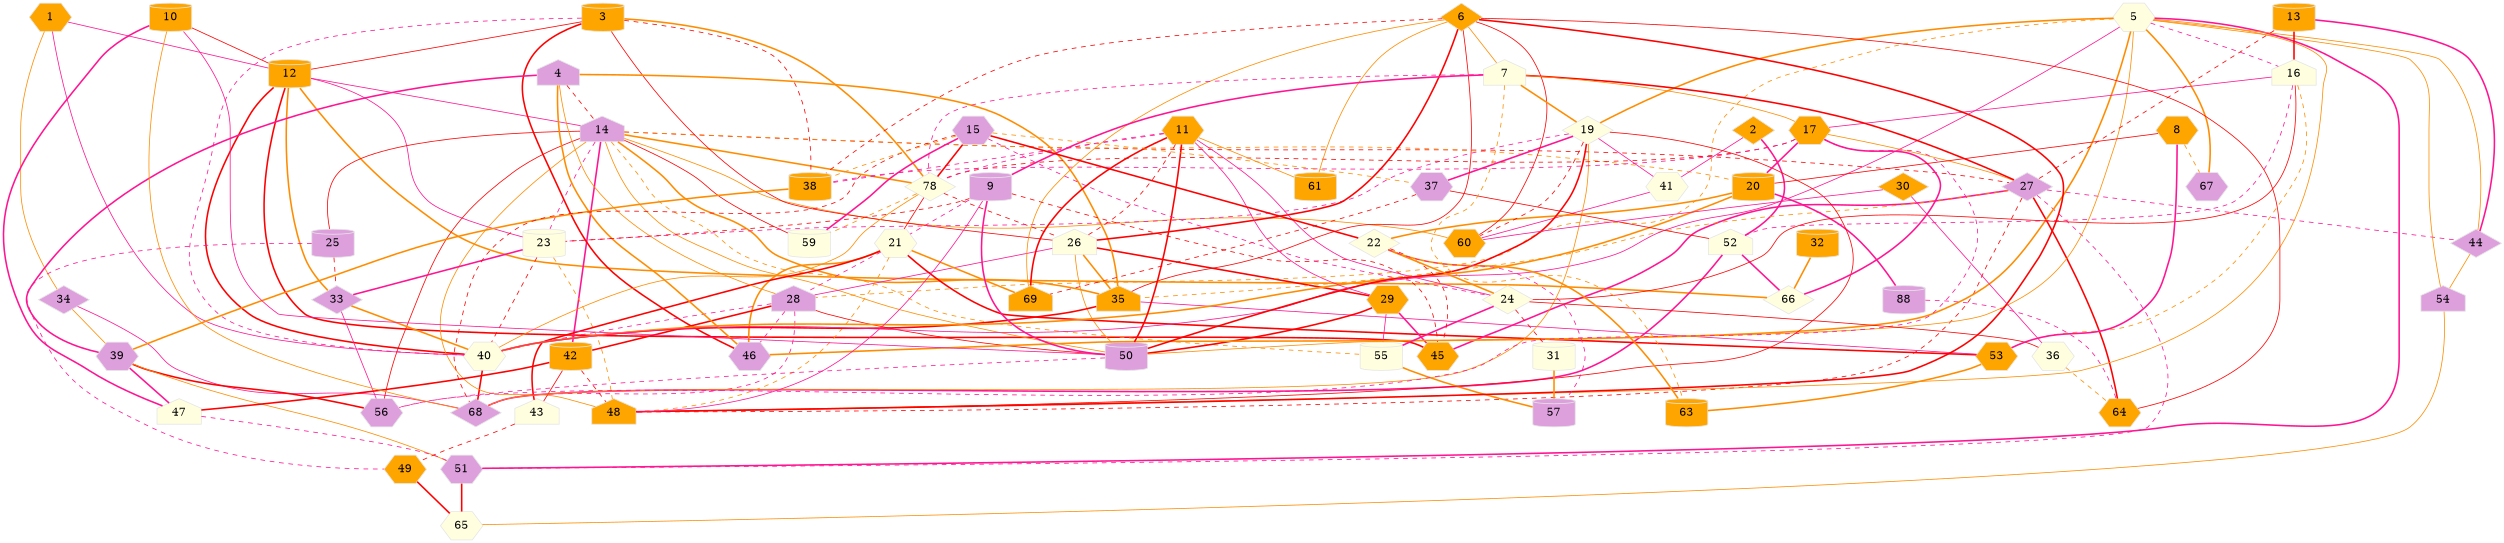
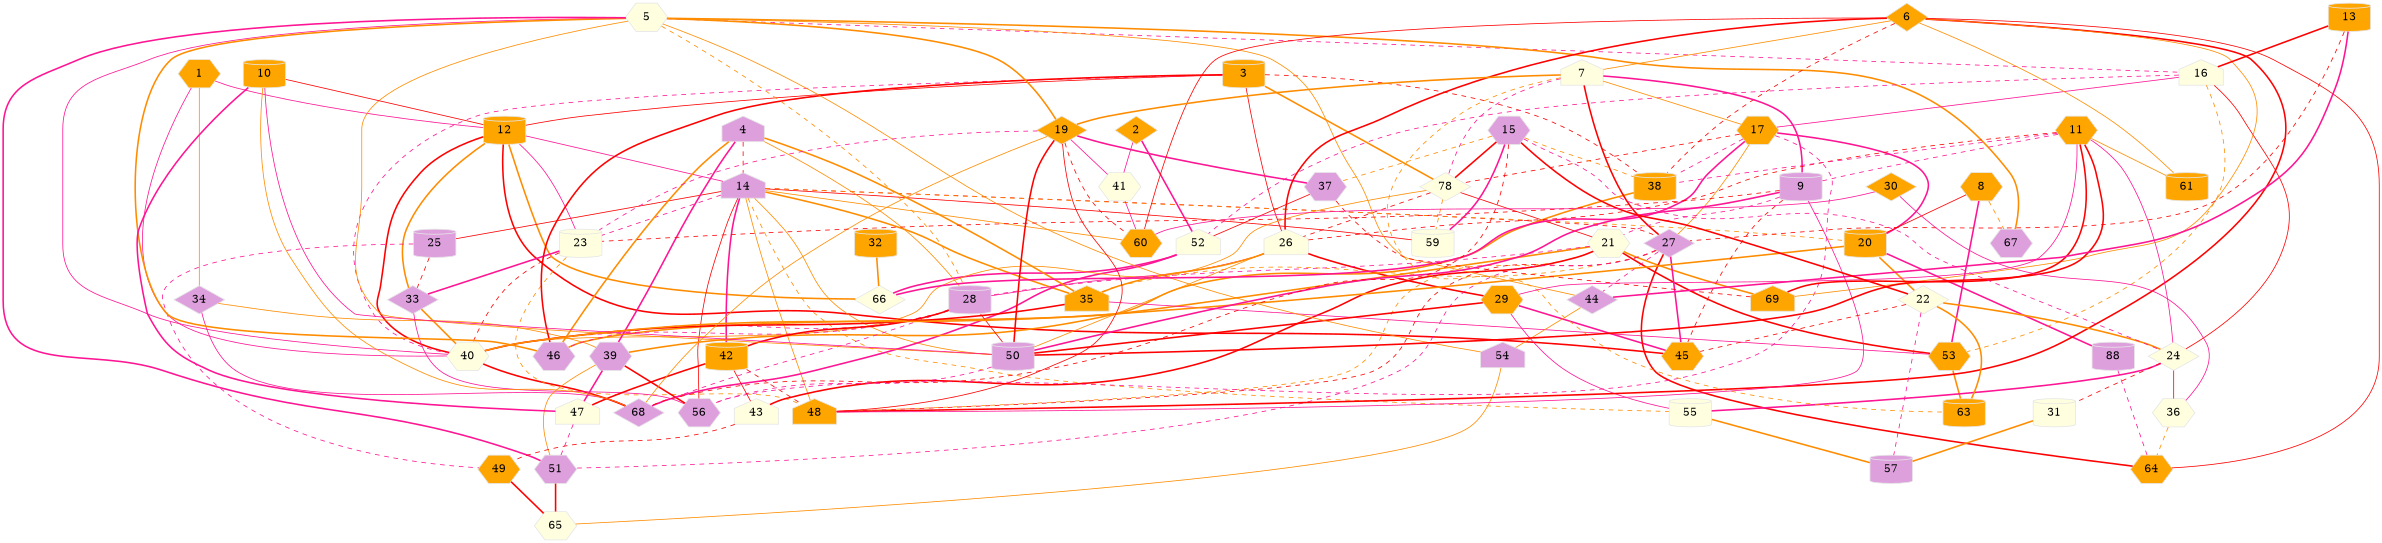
node "19": fillcolor lightyellow -> orange
edge "11" -- "78": now "11" -- "9"
edge "14" -- "78": removed
edge "6" -- "35": removed
node "28": shape house -> cylinder
edge "5" -- "48": removed
